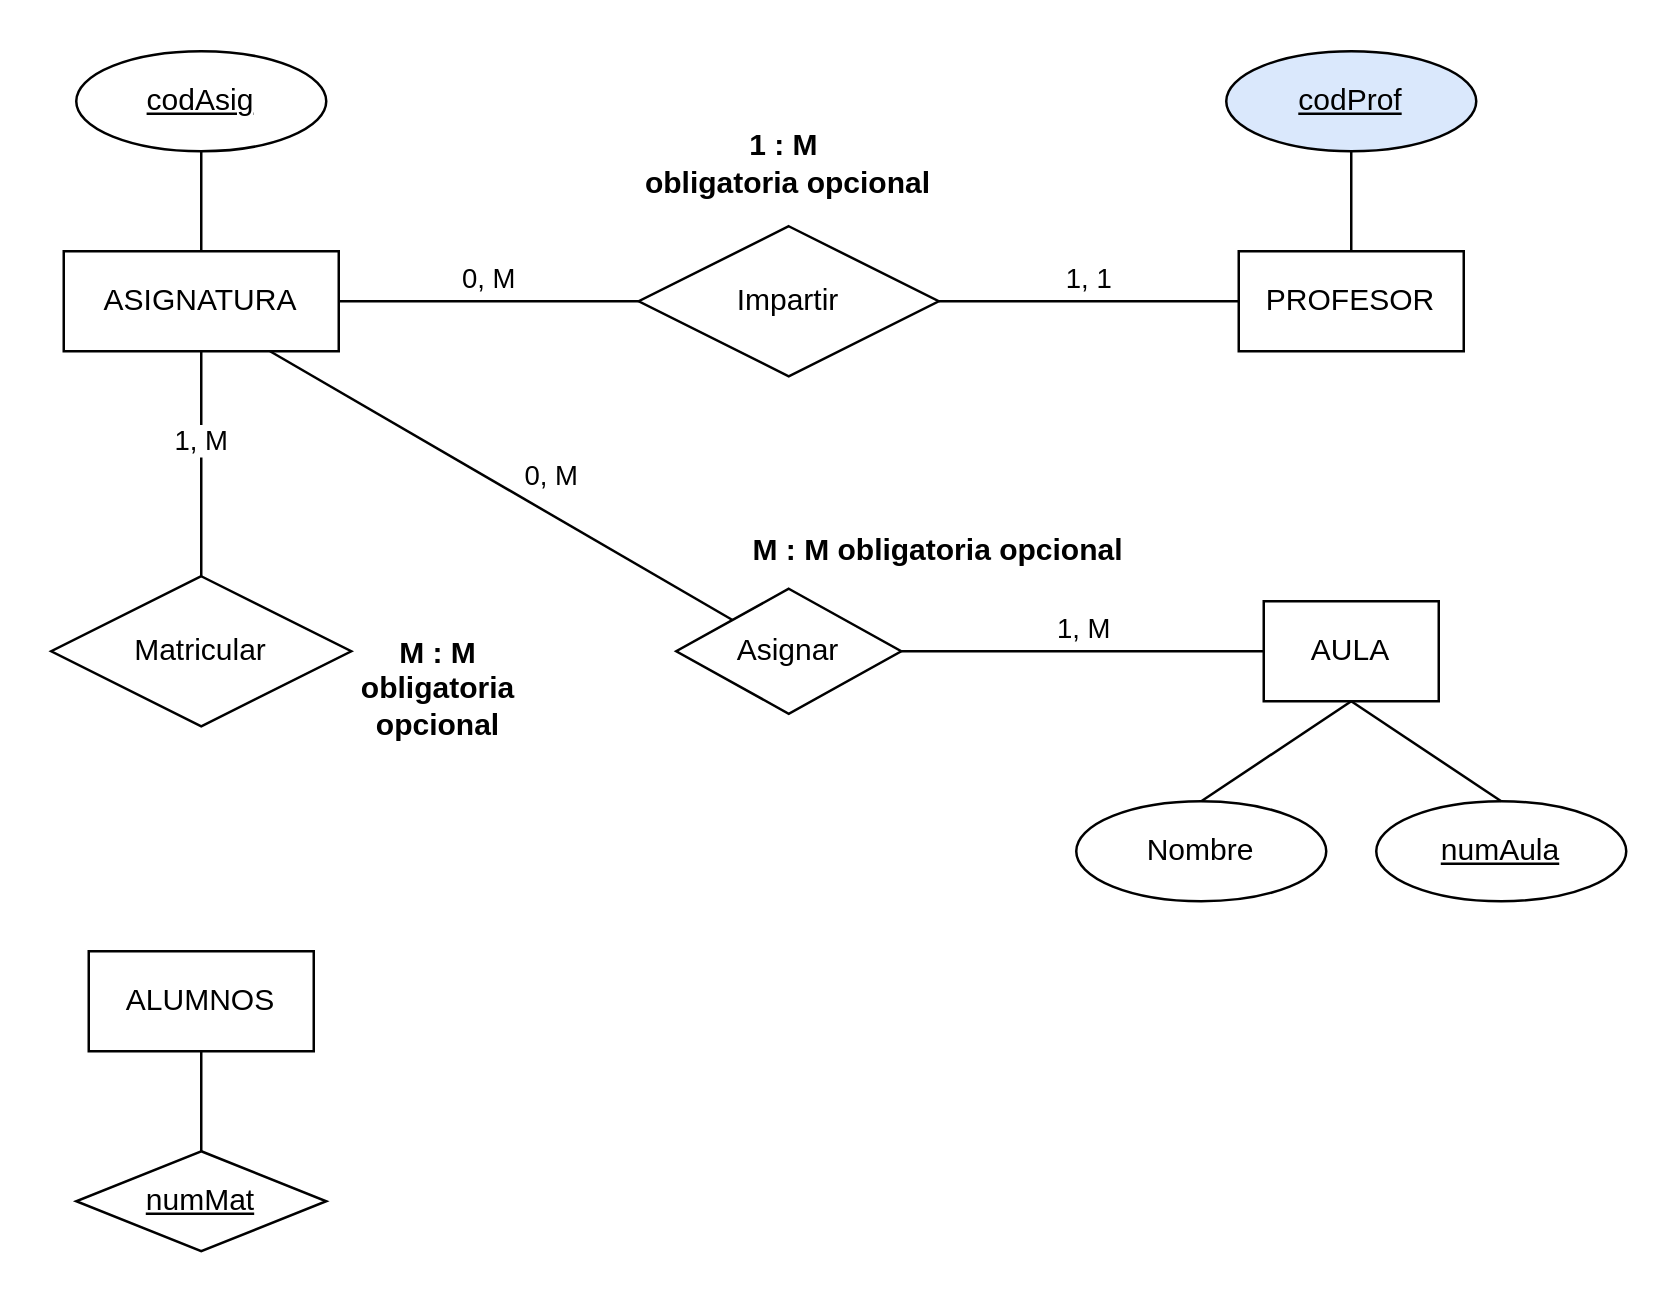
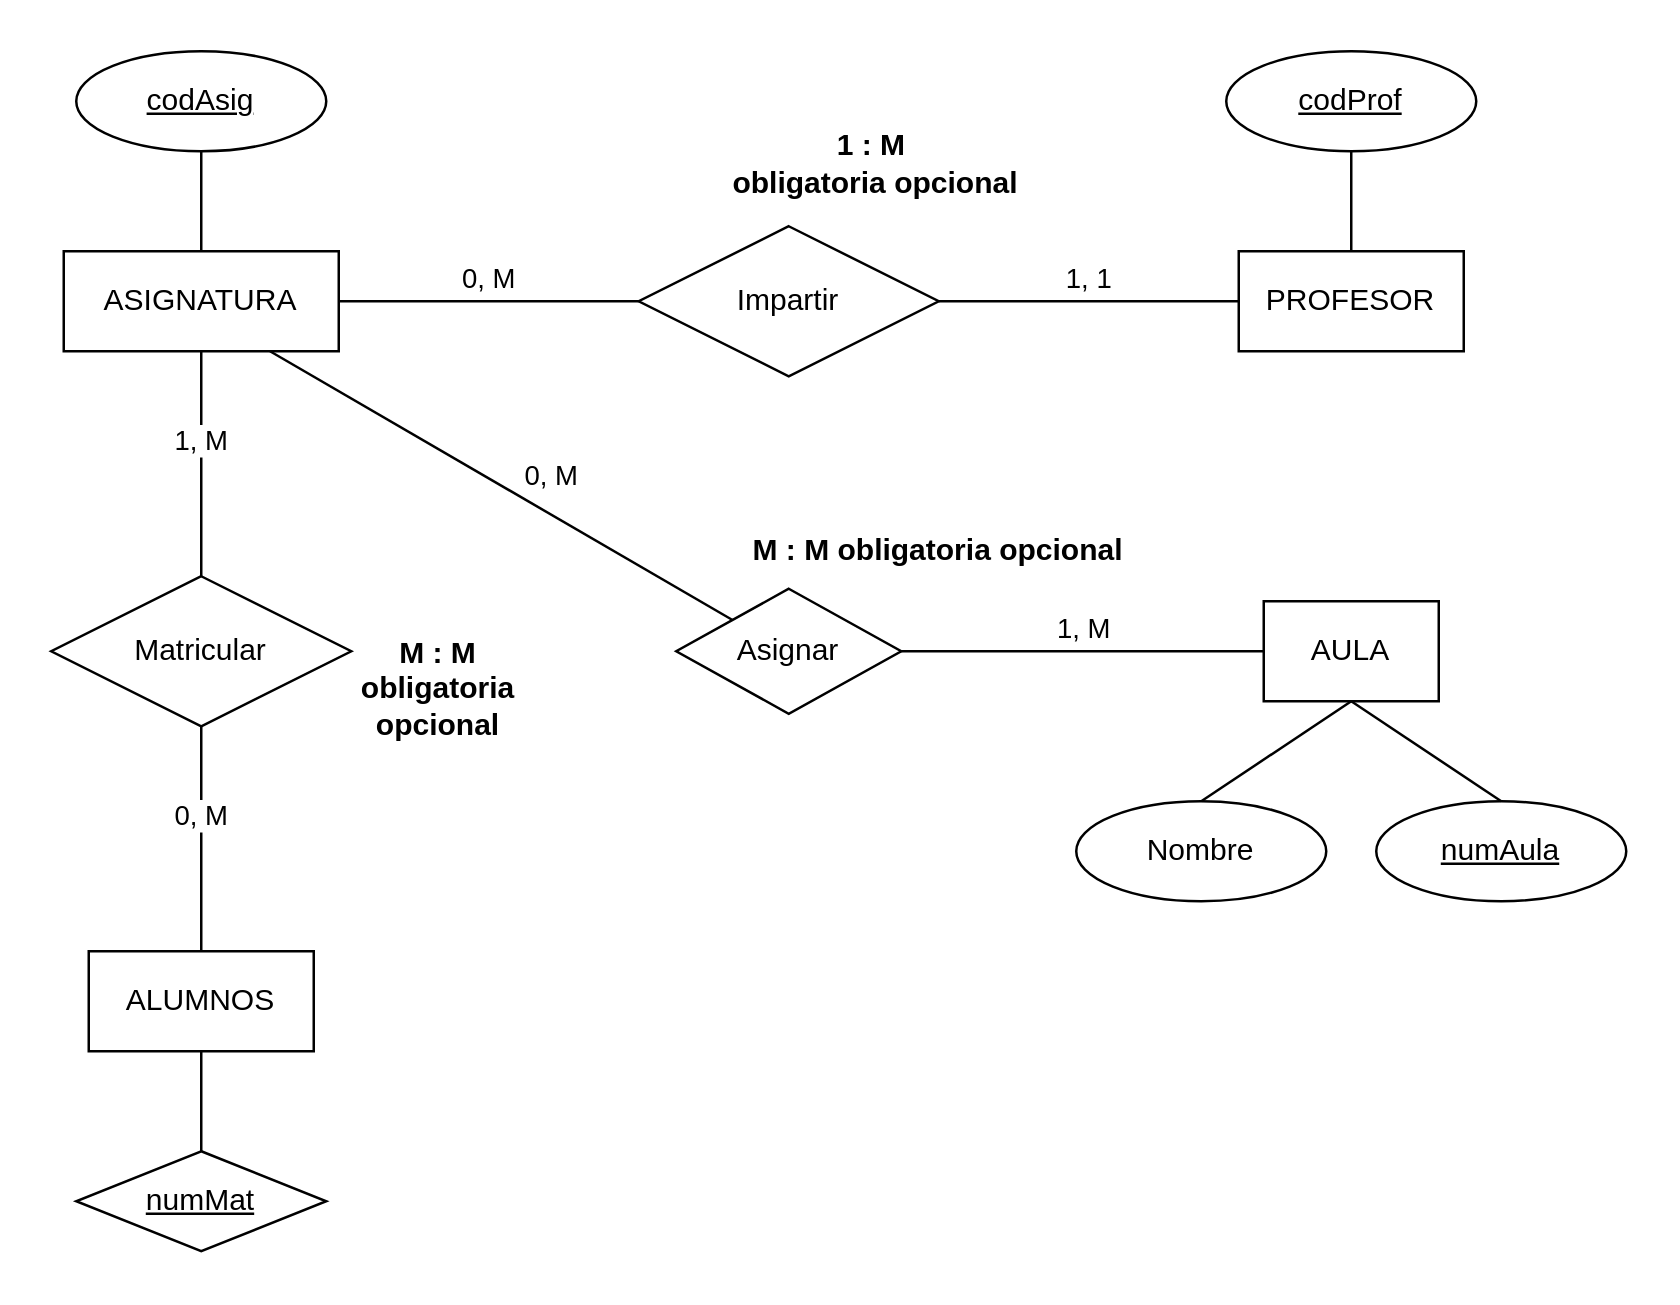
node "codProf": fillcolor #dae8fc -> #ffffff
node "1 : M obligatoria opcional": moved (789, 164) -> (876, 164)
edge "Matricular" -- "ALUMNOS": added, label "0, M"
